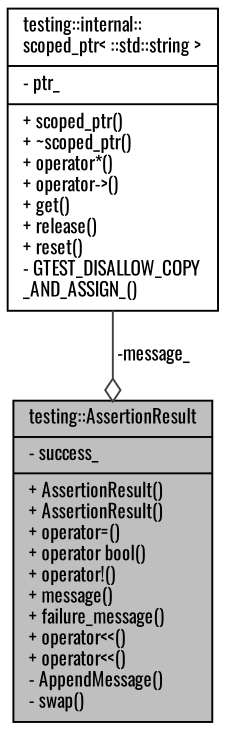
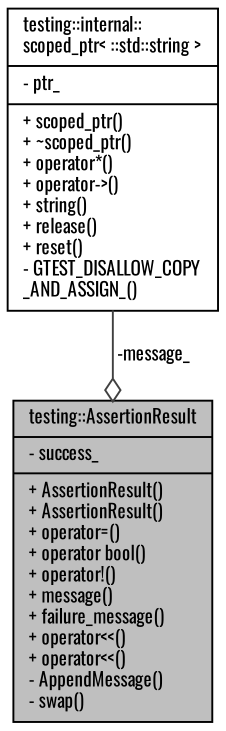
node "testing::internal::": text "+ get()" -> "+ string()"
